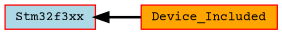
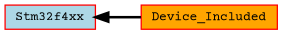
node "Stm32f3xx": label "Stm32f3xx" -> "Stm32f4xx"
